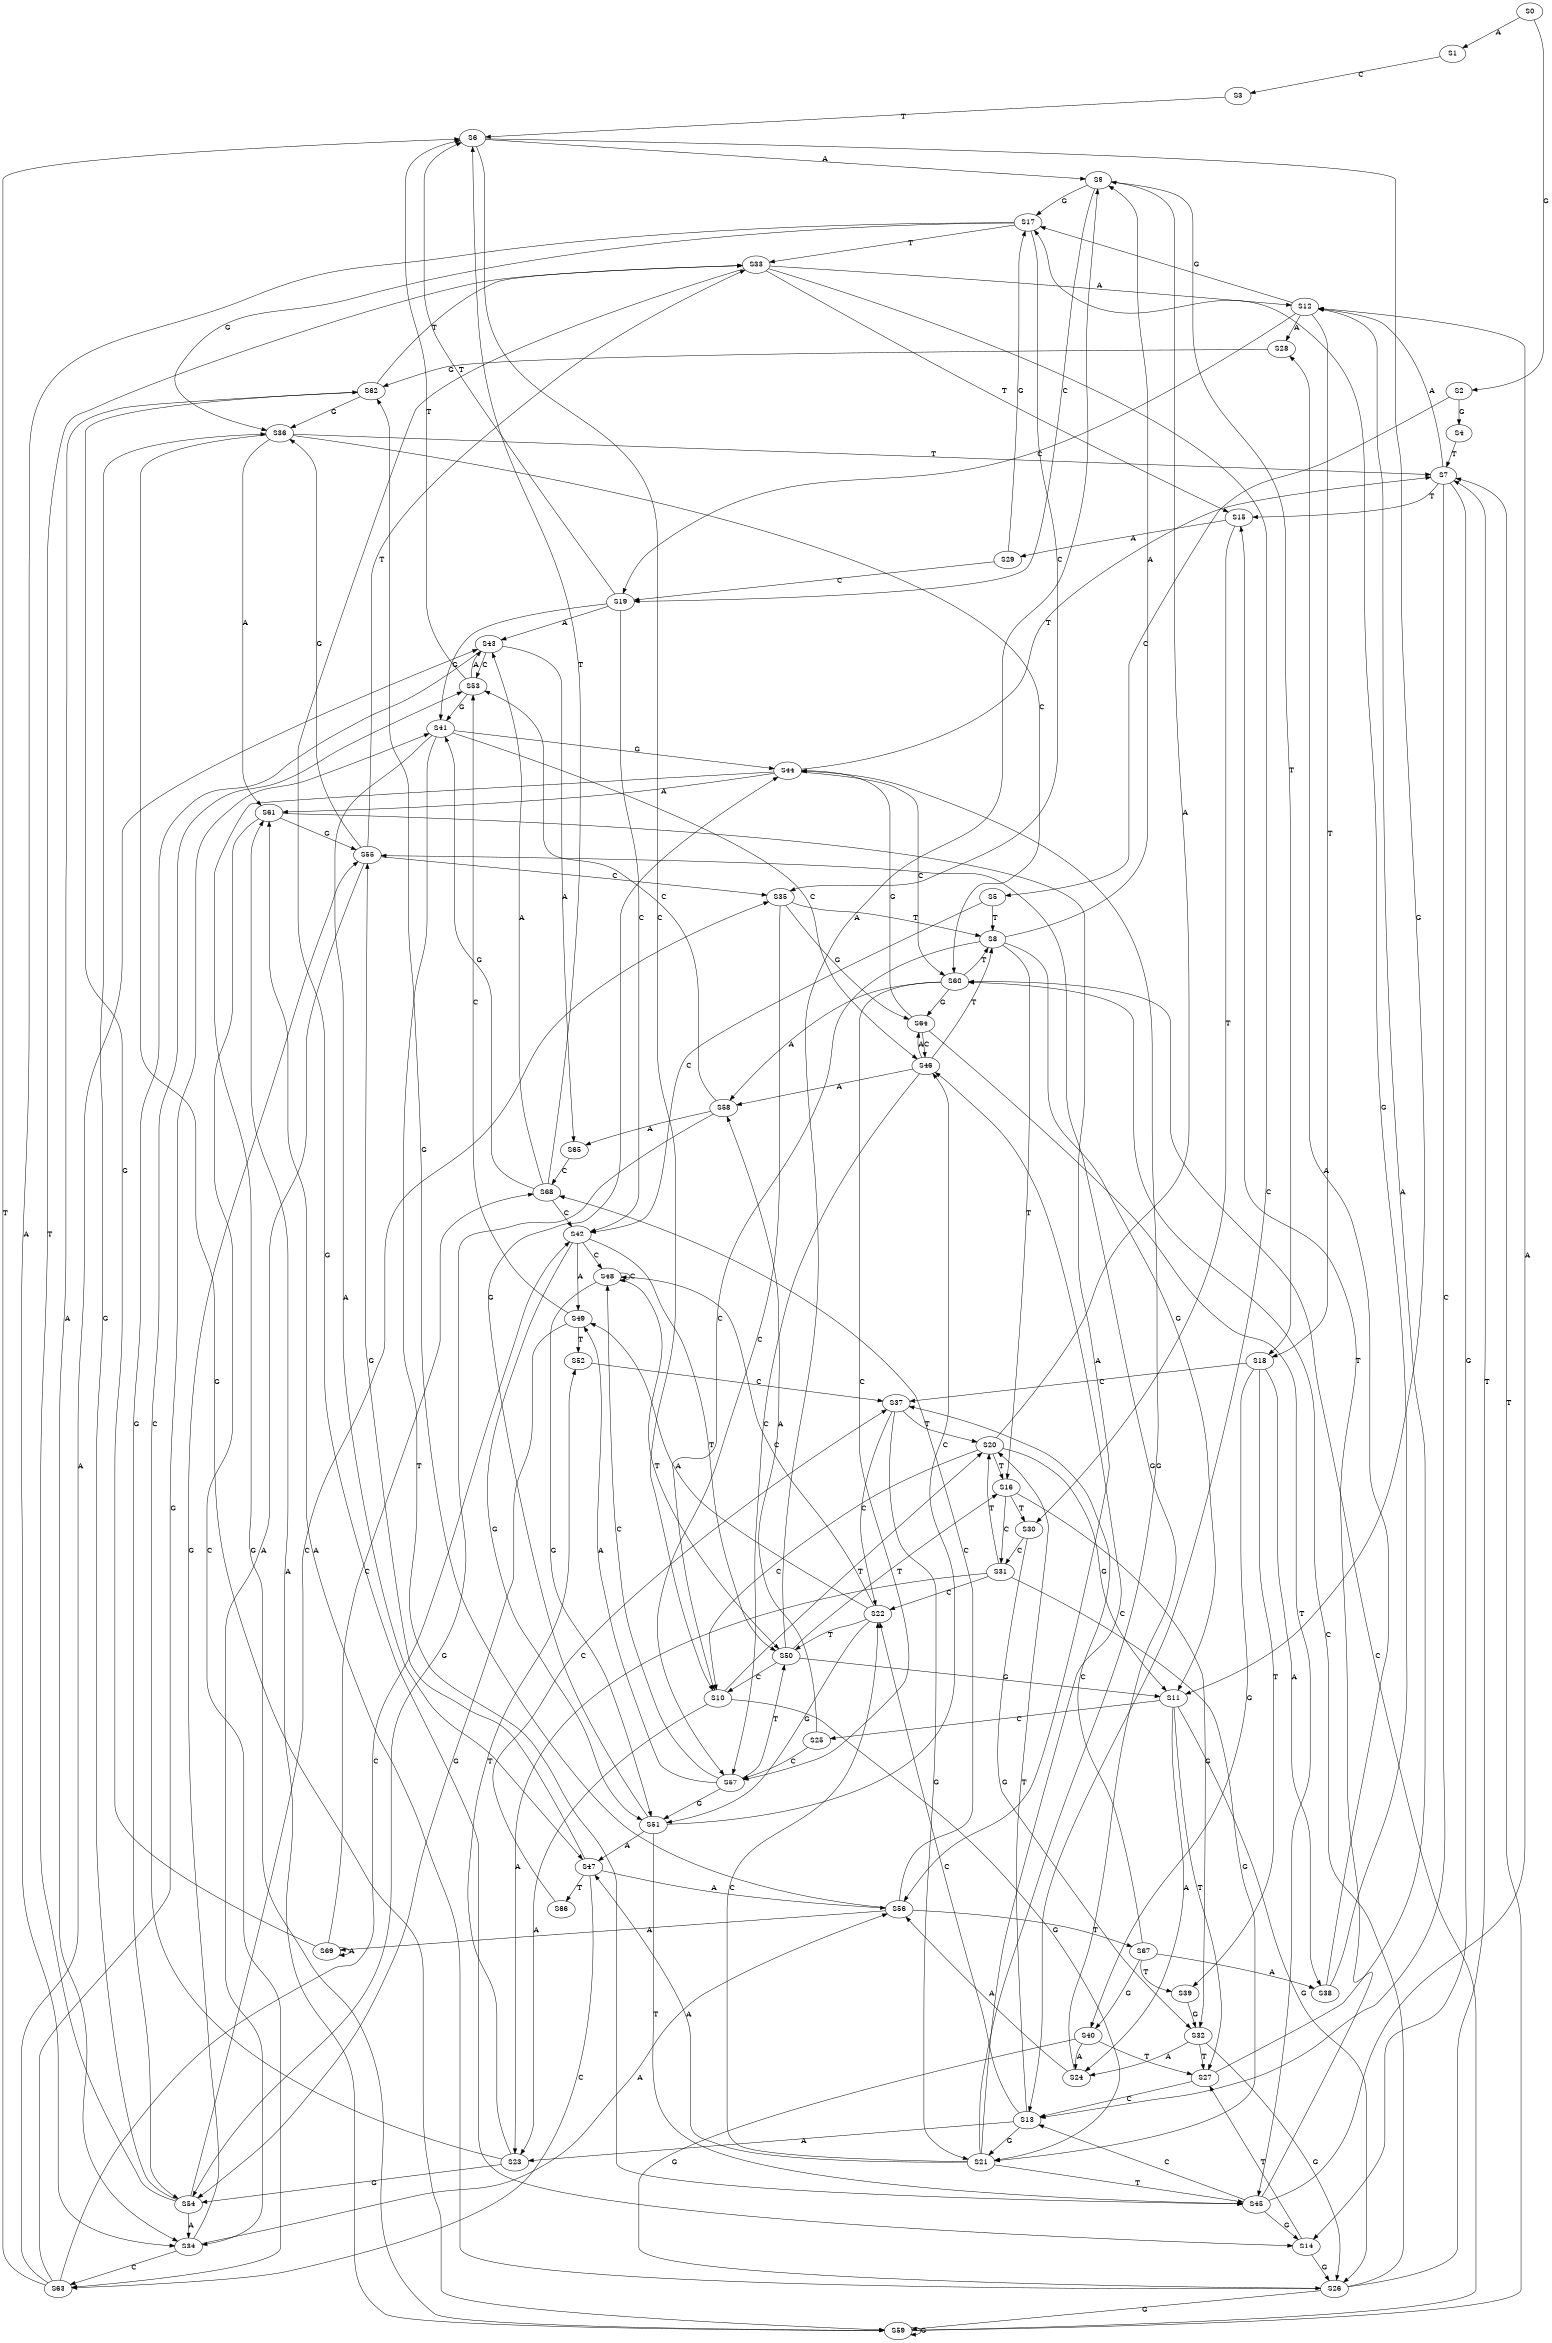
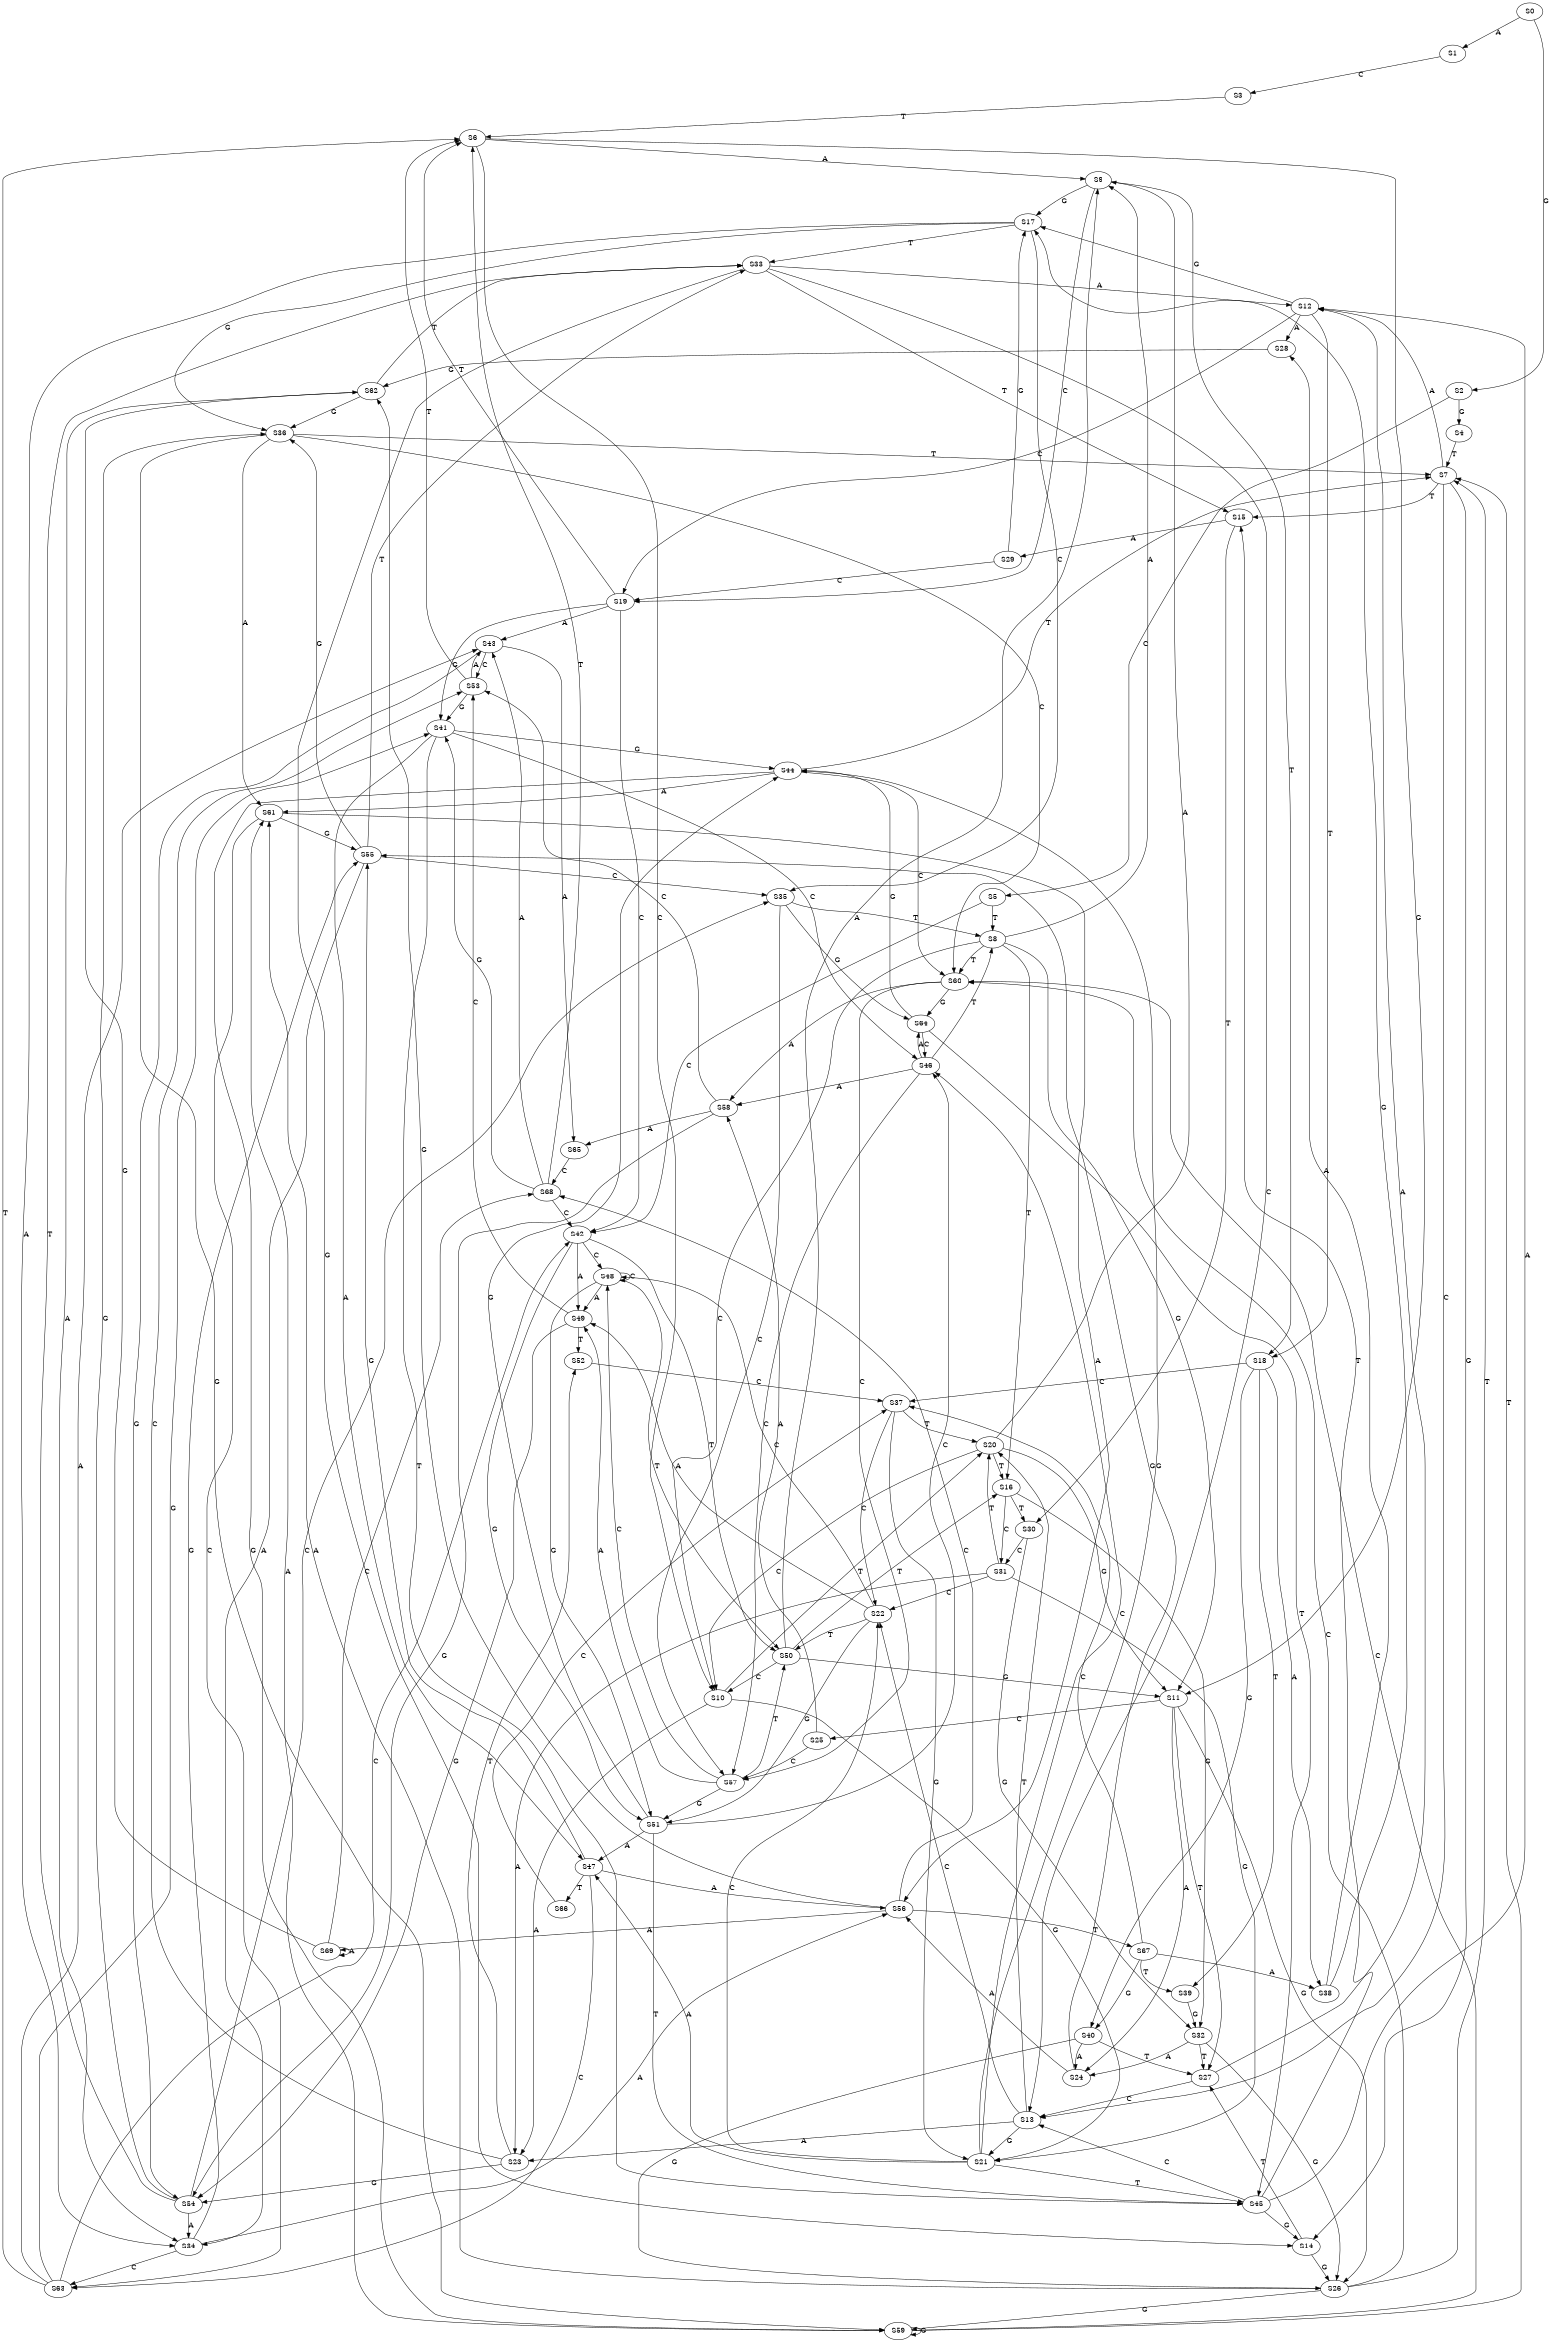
edge "S60" -> "S8": reversed
edge "S48" -> "S49": added, label "A"
